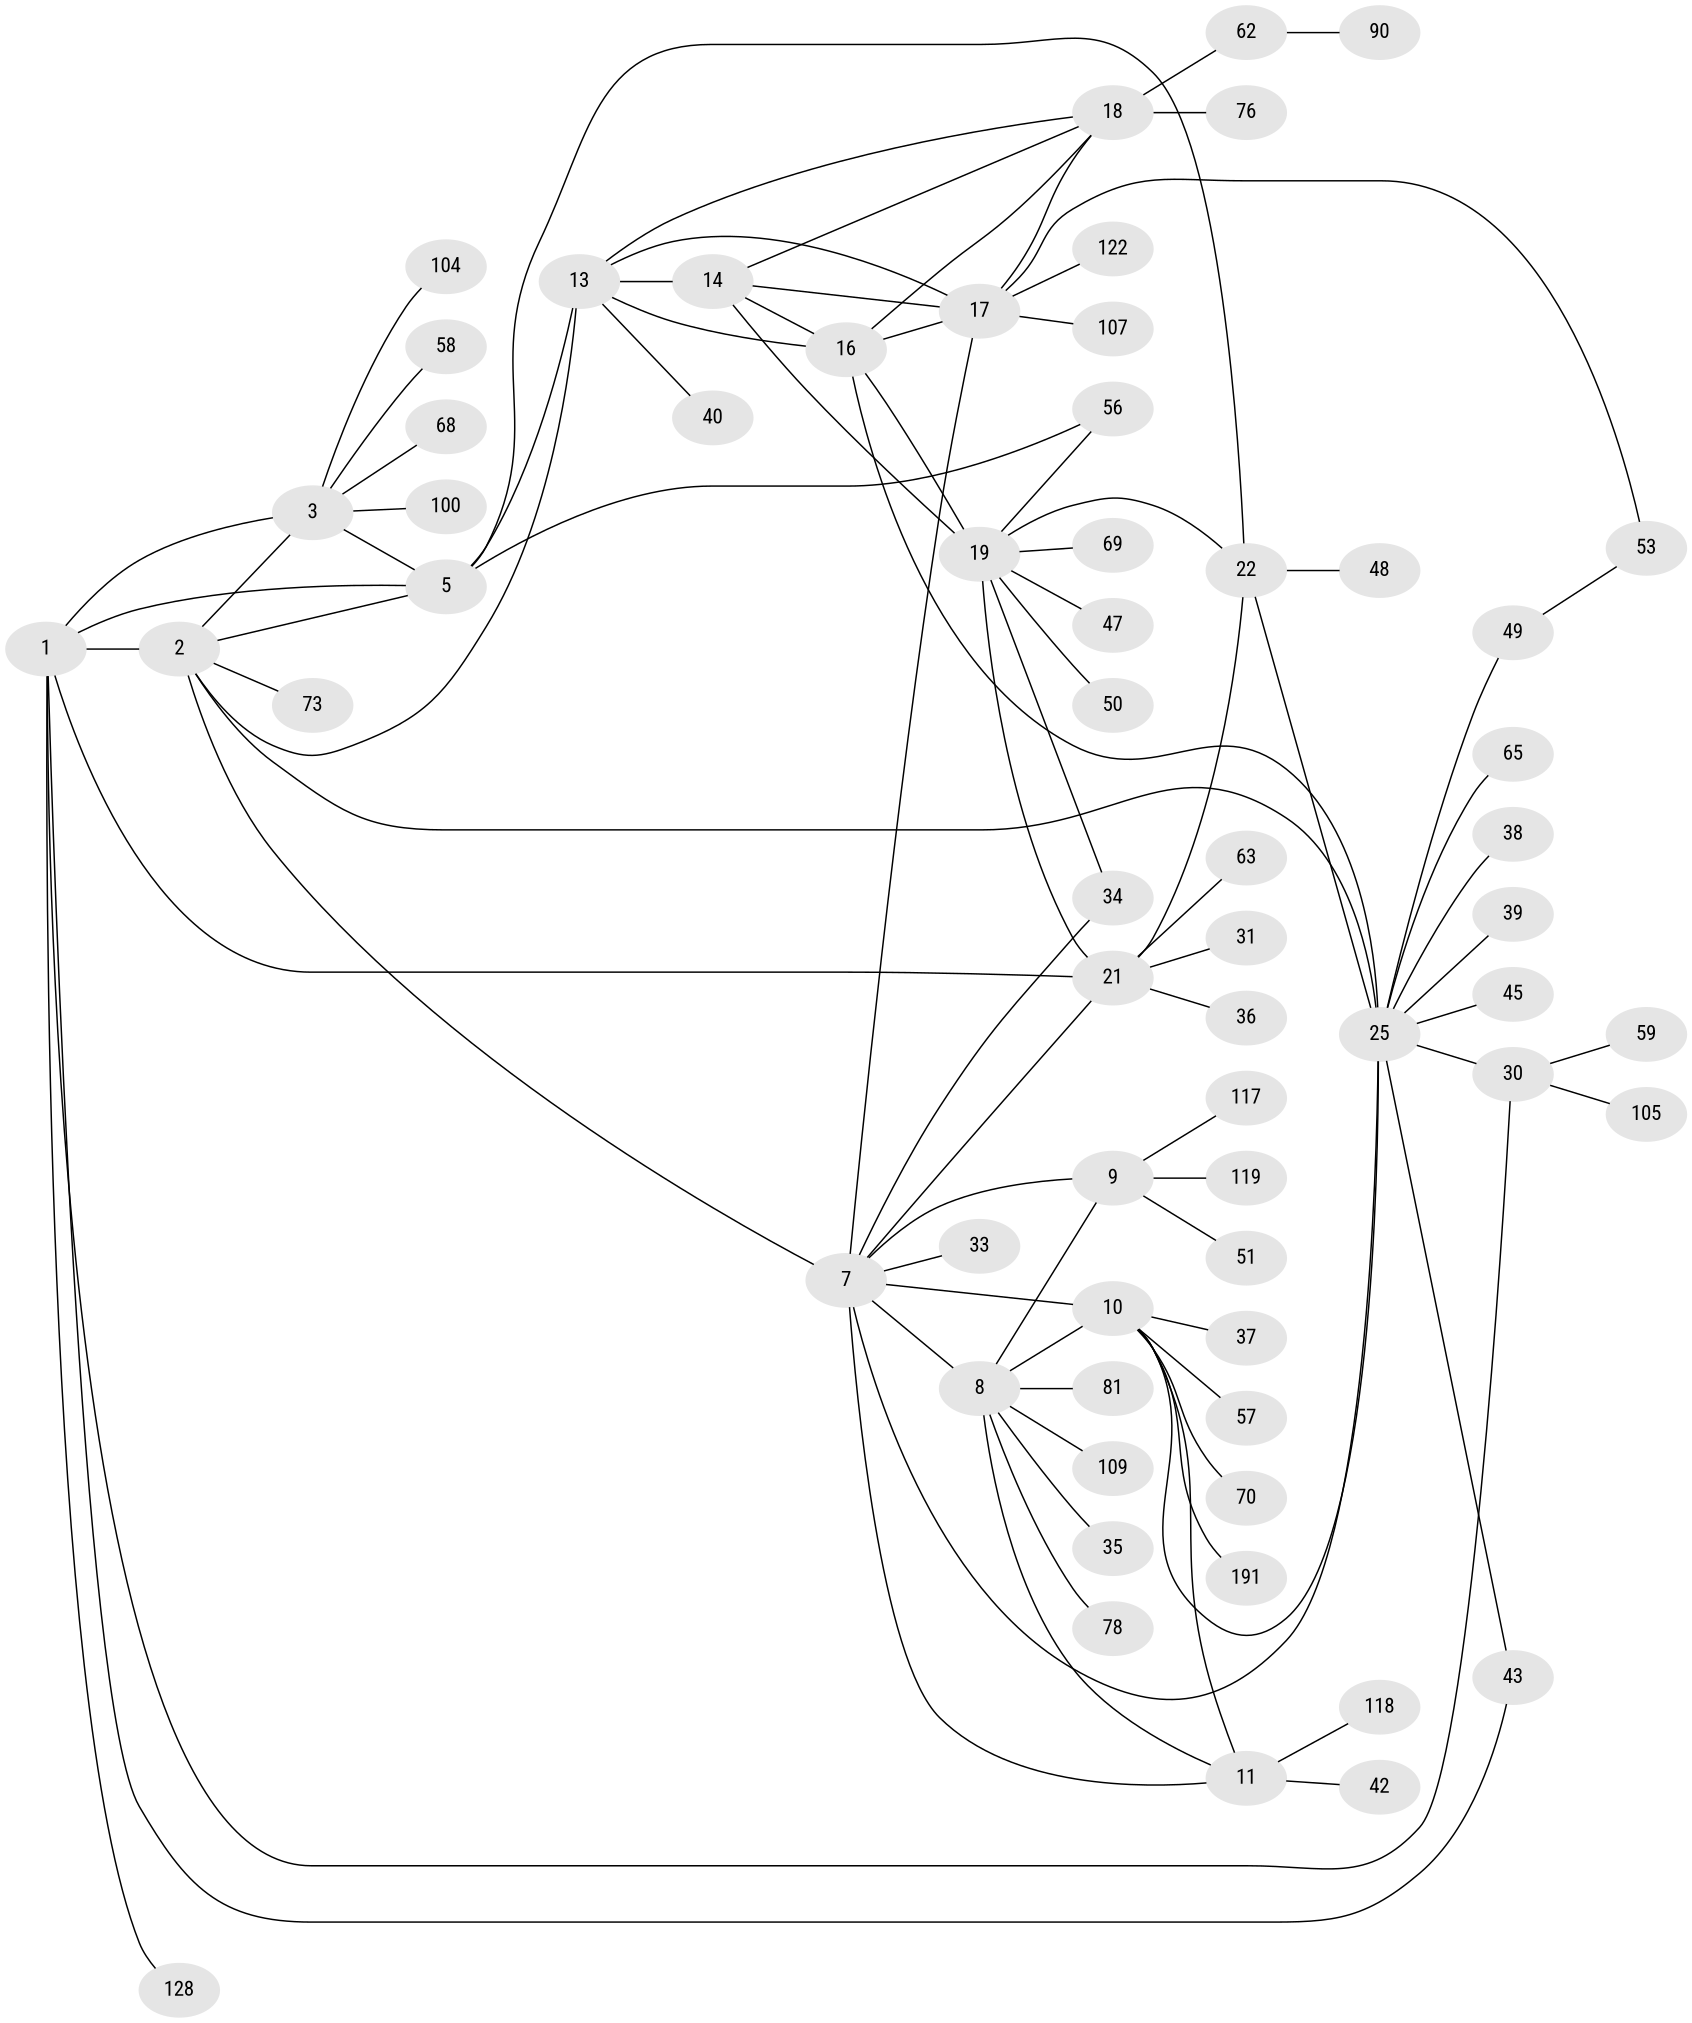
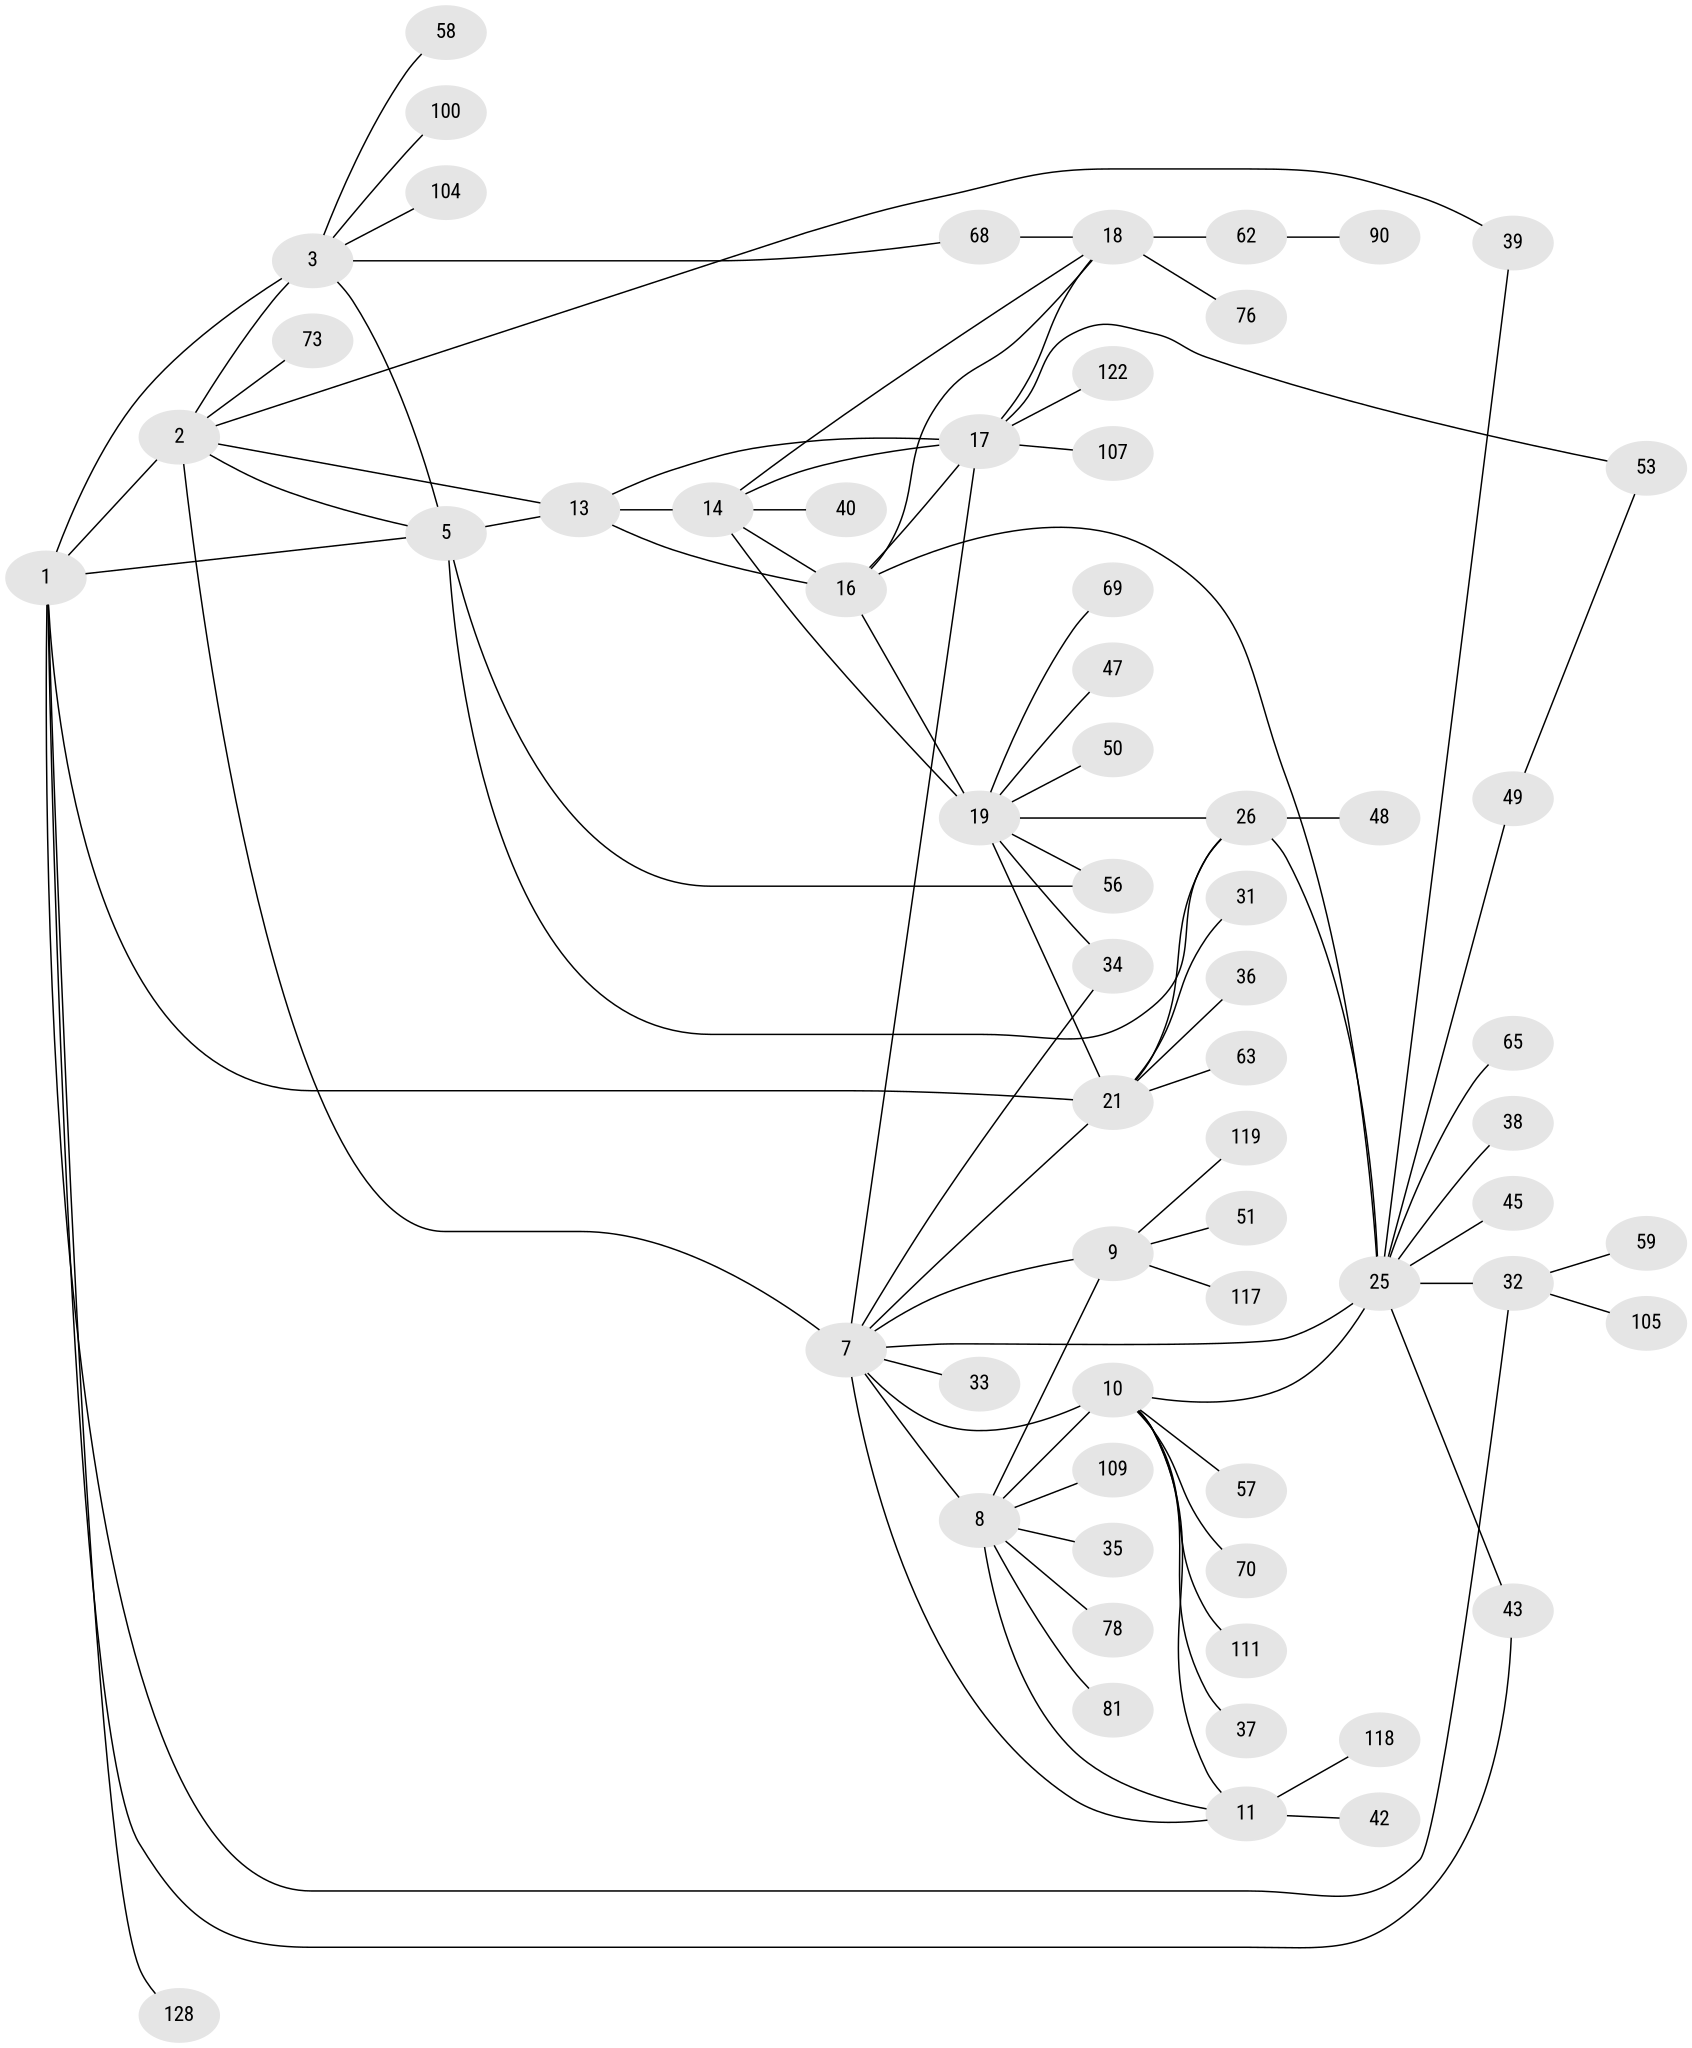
edge "18" -- "13": now "18" -- "68"
edge "13" -- "40": now "14" -- "40"
node "22": label "22" -> "26"
edge "2" -- "25": now "2" -- "39"
node "30": label "30" -> "32"
node "191": label "191" -> "111"
